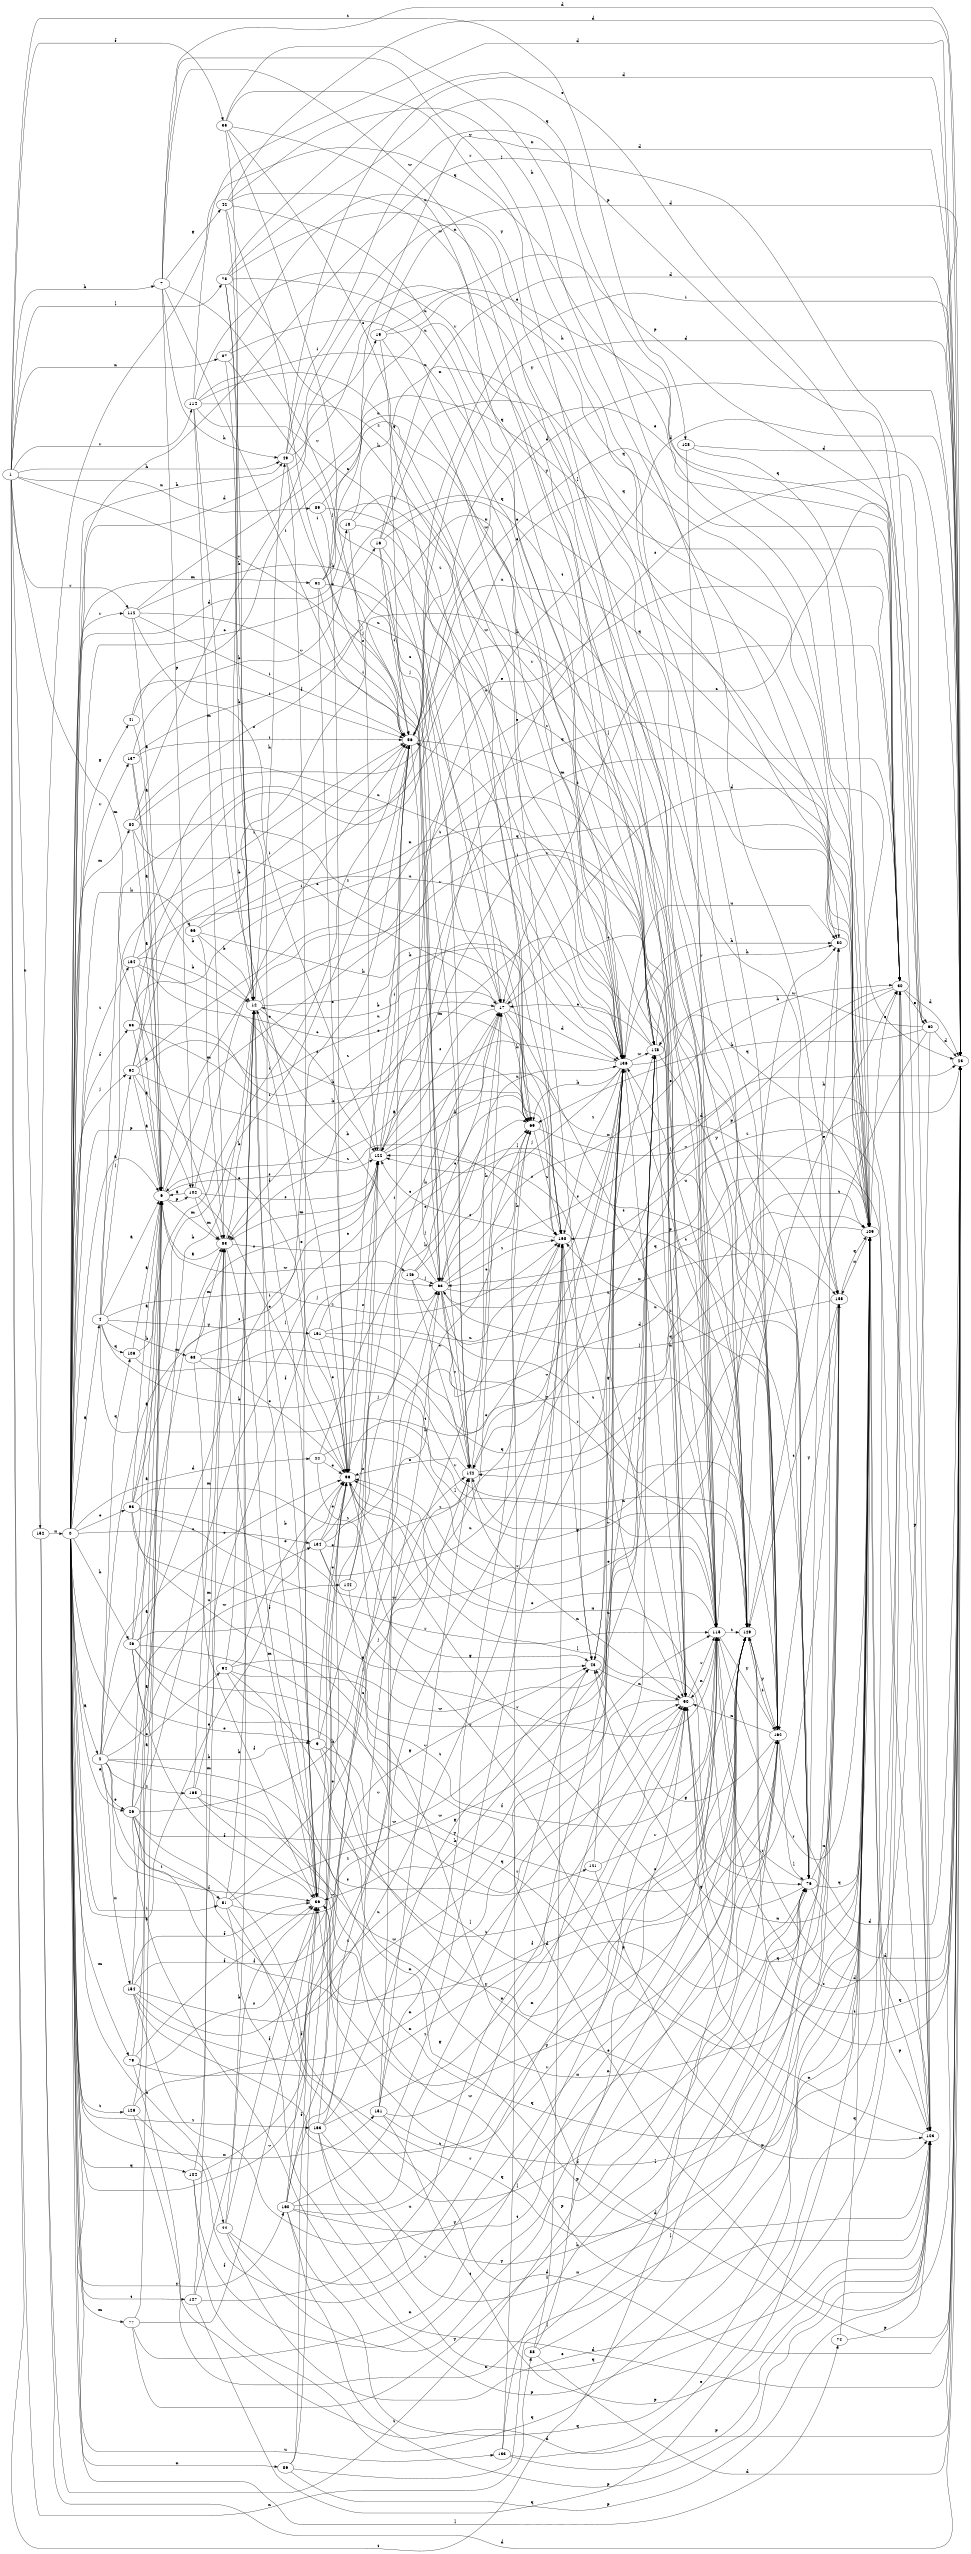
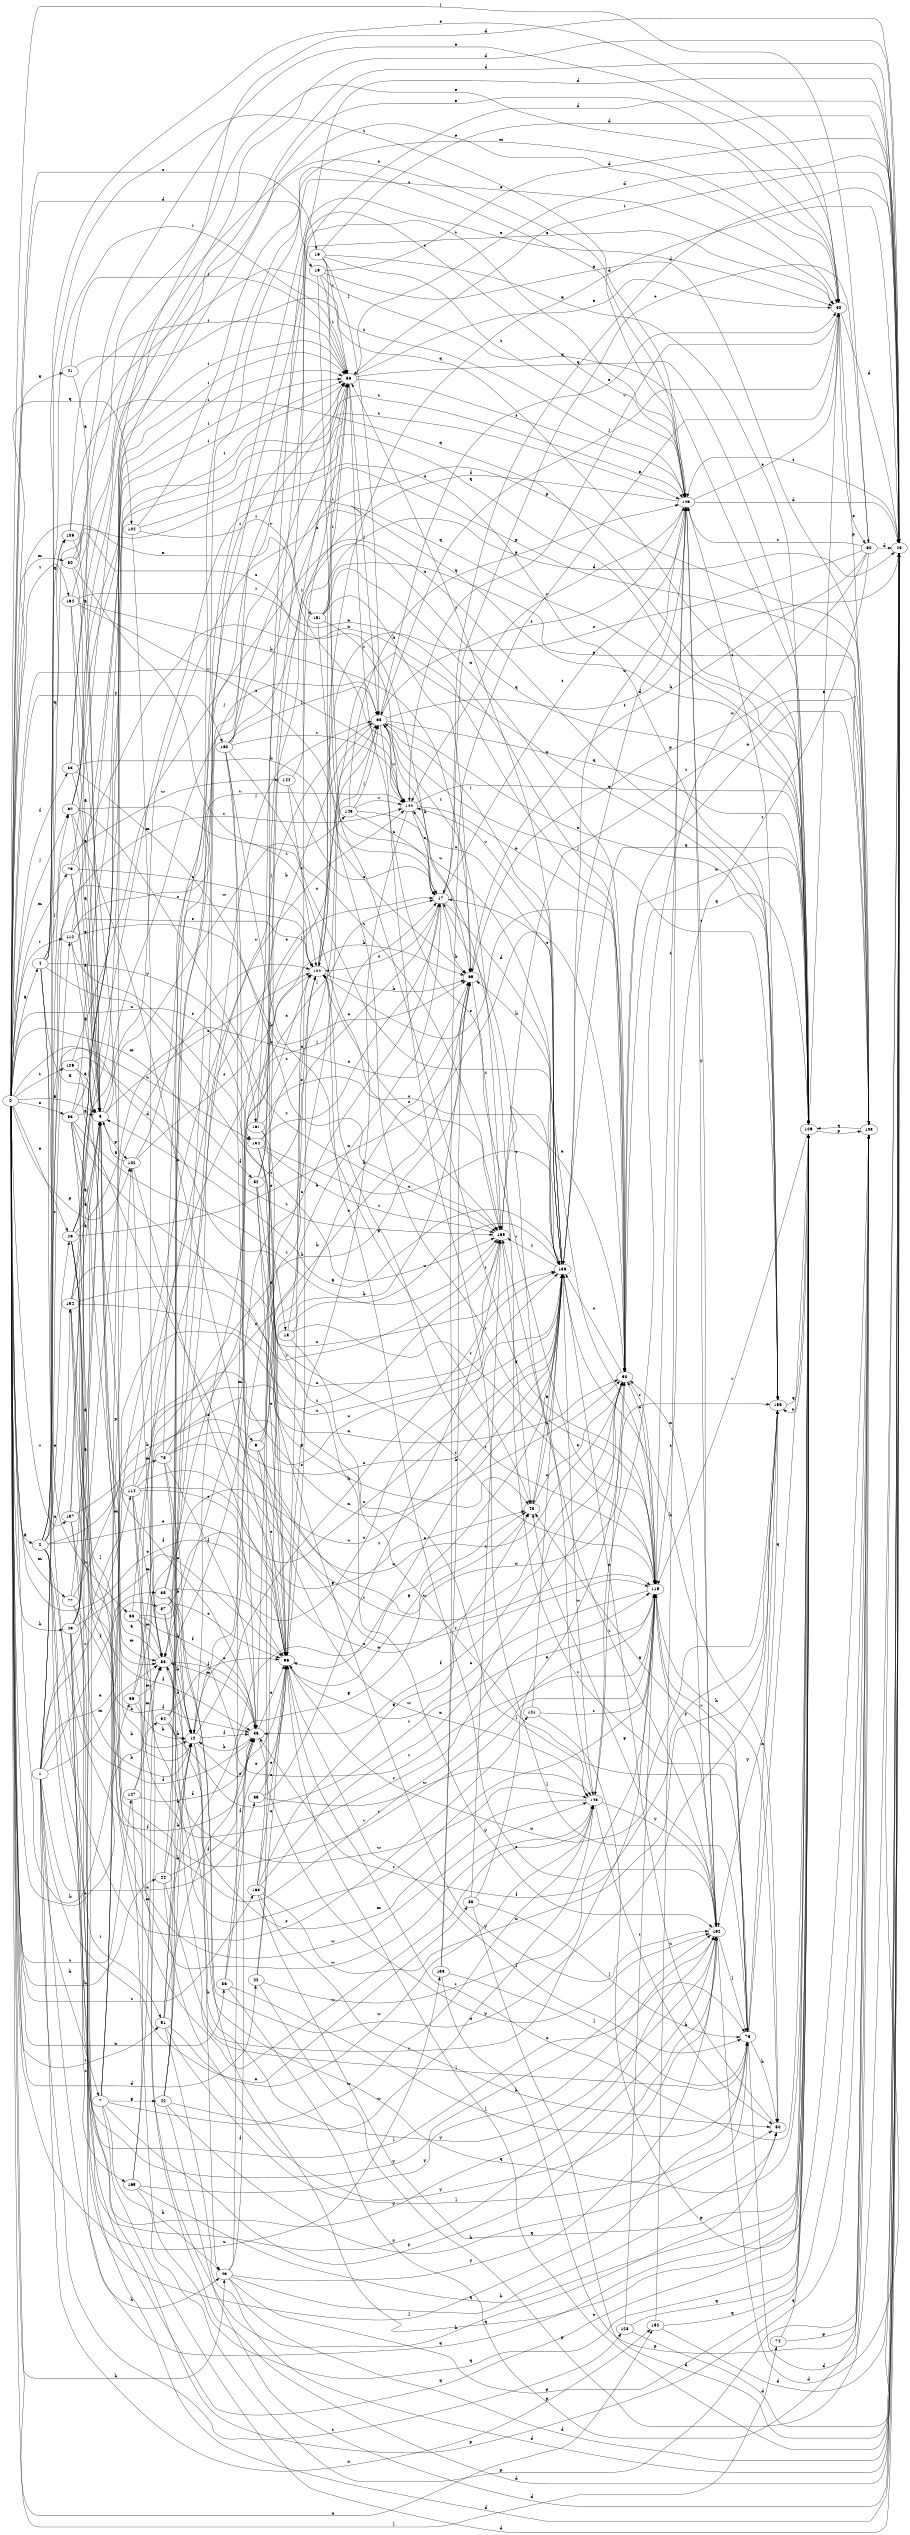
edge "80" -> "136": removed, label "u"
edge "146" -> "103": now "146" -> "129"
edge "152" -> "0": reversed
edge "46" -> "9": now "46" -> "96"
